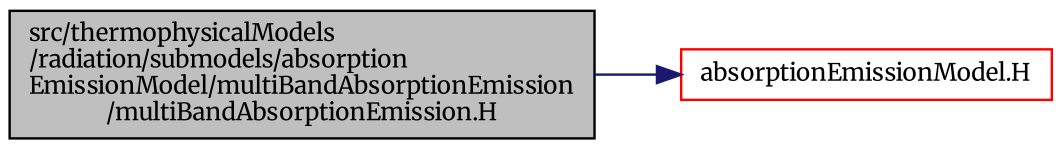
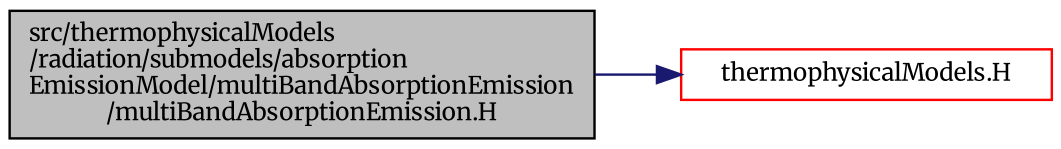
node "absorptionEmissionModel.H": label "absorptionEmissionModel.H" -> "thermophysicalModels.H"
